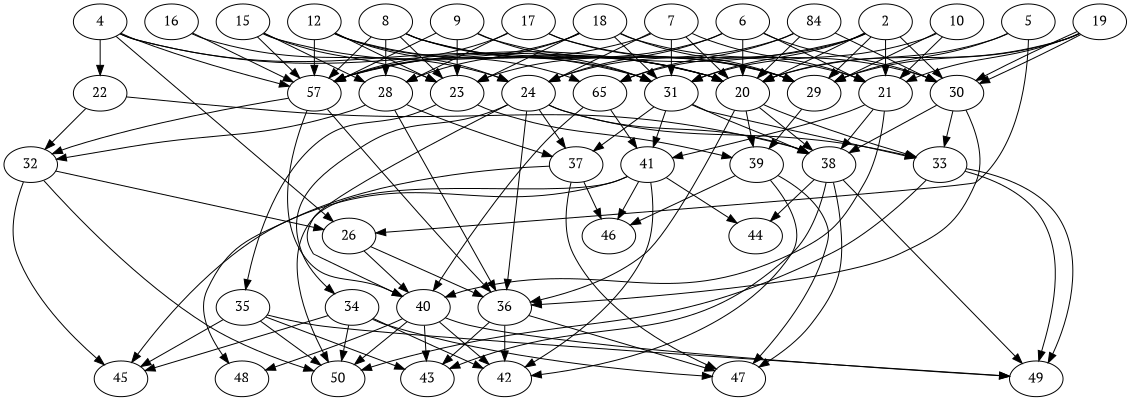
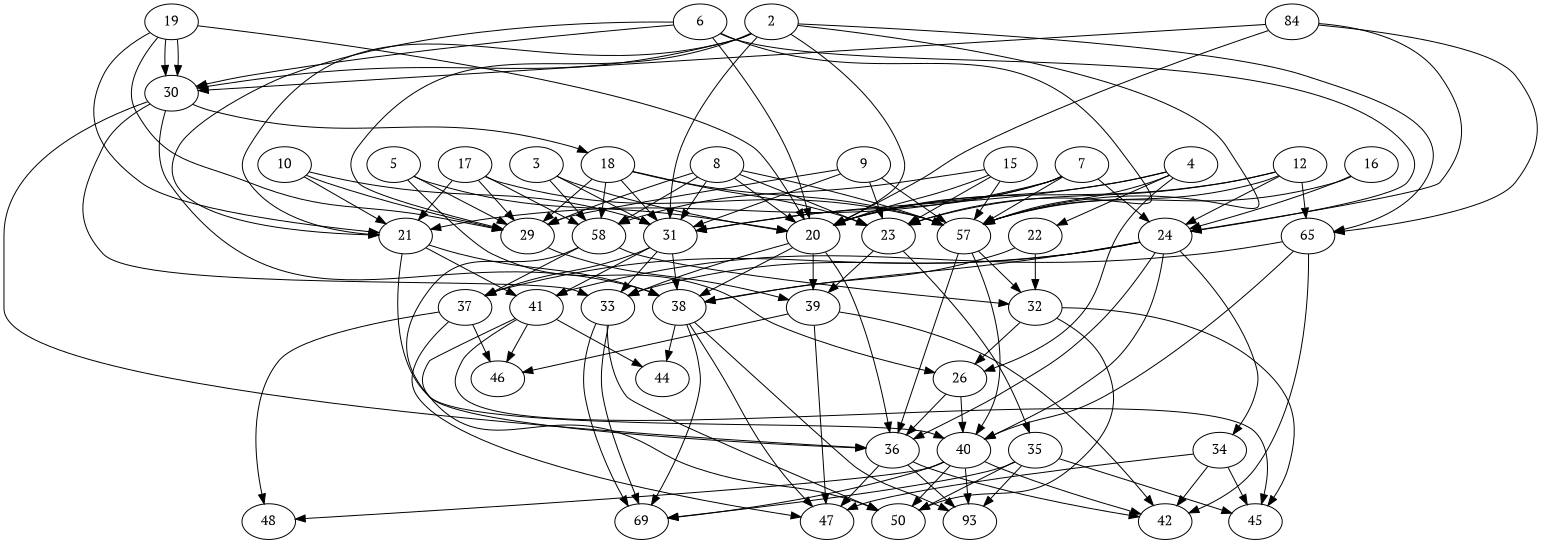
edge "18" -> "30": reversed
node "28": label "28" -> "58"
node "3": added
edge "41" -> "42": now "65" -> "42"
edge "34" -> "50": removed
node "43": label "43" -> "93"
node "49": label "49" -> "69"
